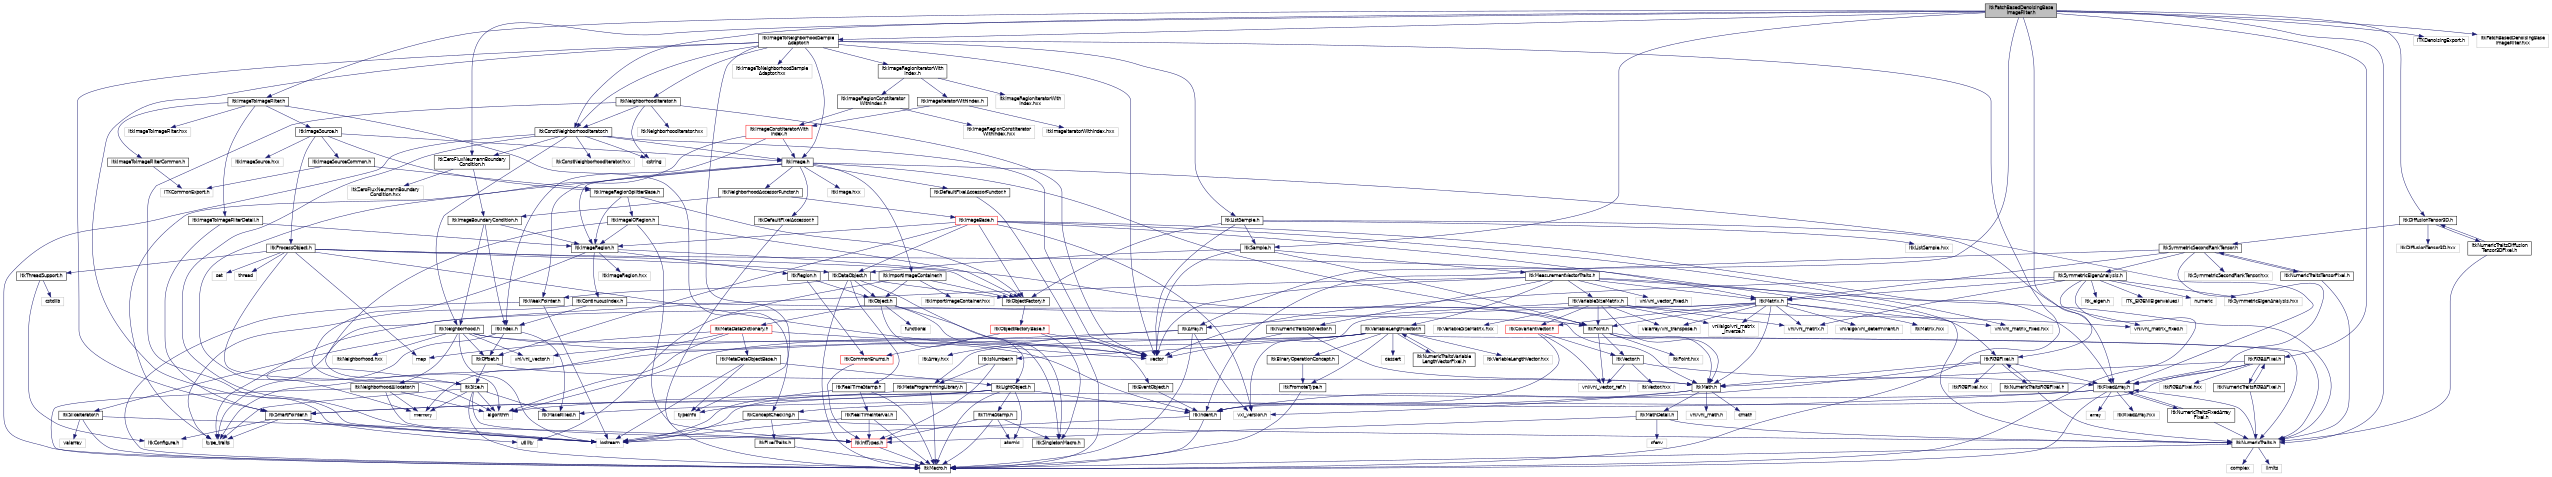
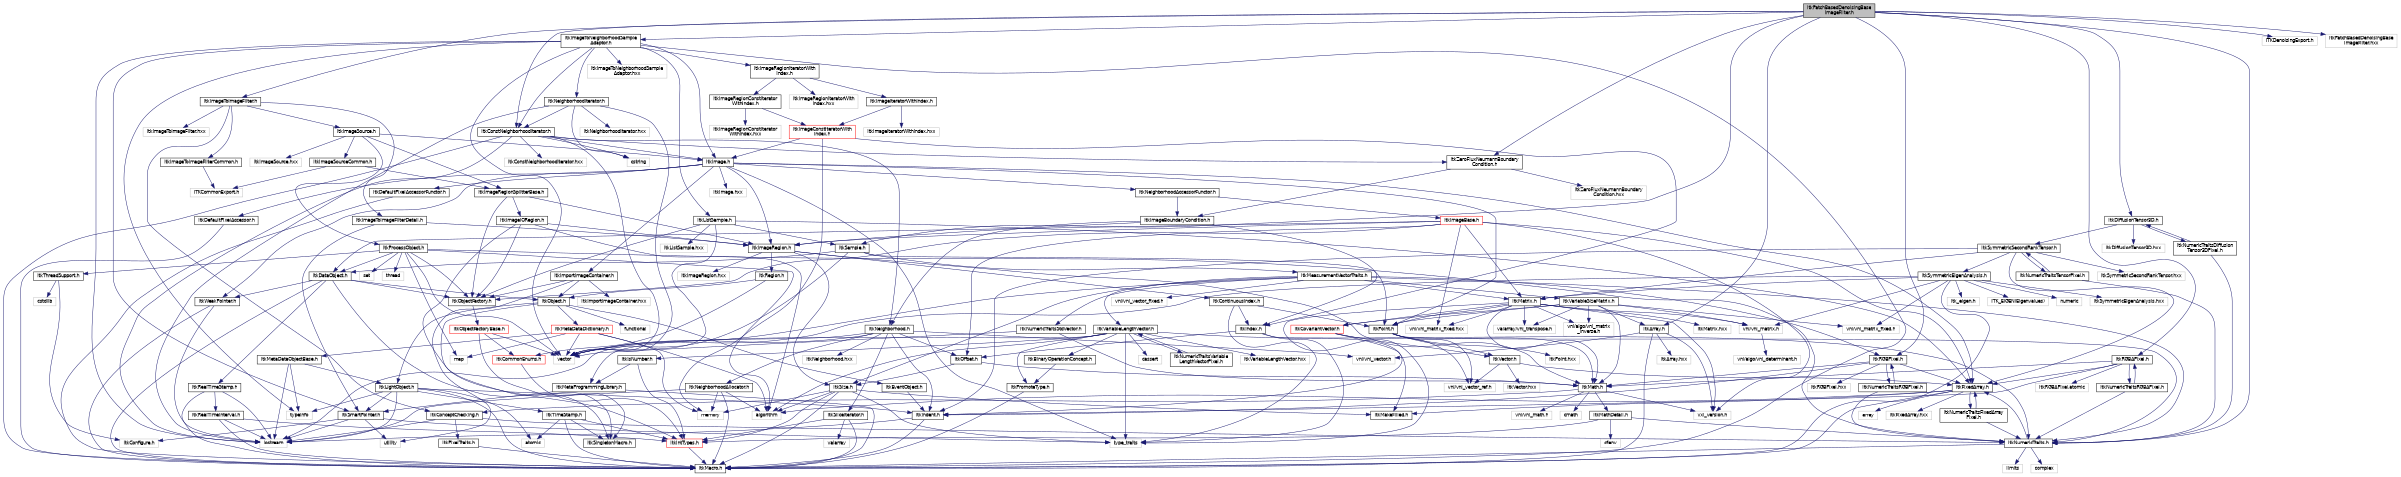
edge "itkMatrix.h" -> "vnl/algo/vnl_determinant.h": now "vnl/vnl_matrix.h" -> "vnl/algo/vnl_determinant.h"
node "itkVariableSizeMatrix.hxx": removed
node "itkRGBAPixel.hxx": label "itkRGBAPixel.hxx" -> "itkRGBAPixel.atomic"
